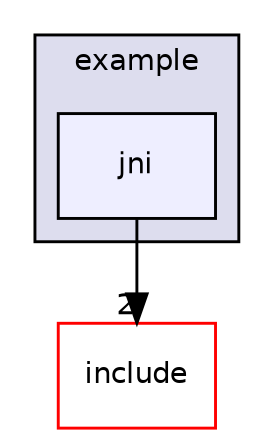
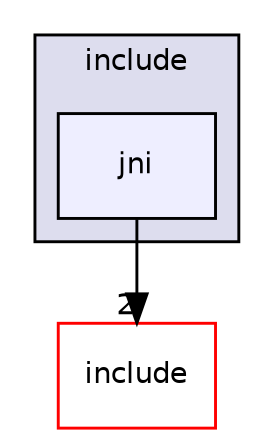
cluster "example": label "example" -> "include"
